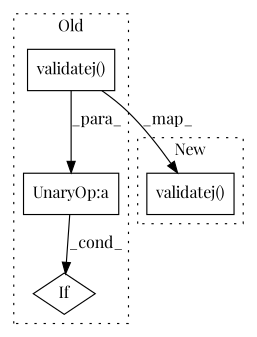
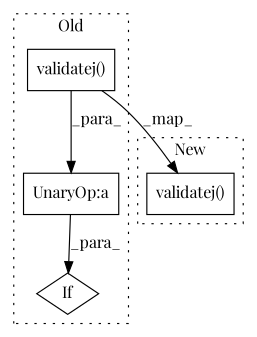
edge "UnaryOp:a" -> "If": label "_cond_" -> "_para_"
